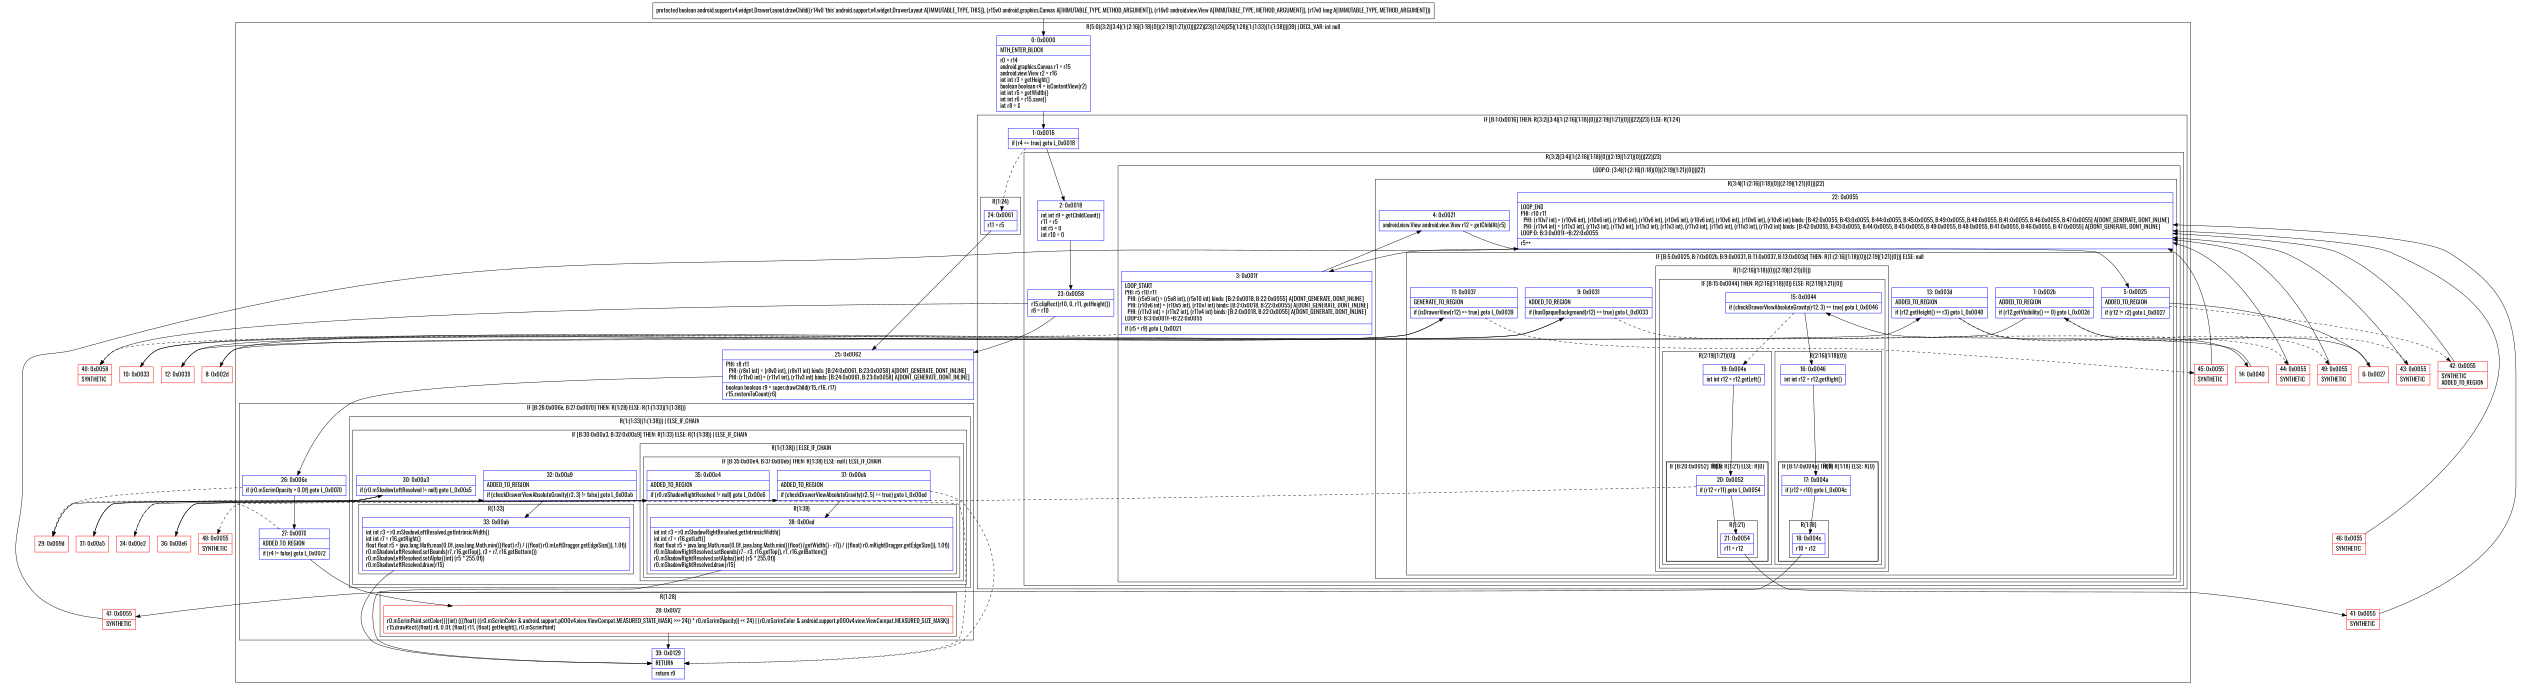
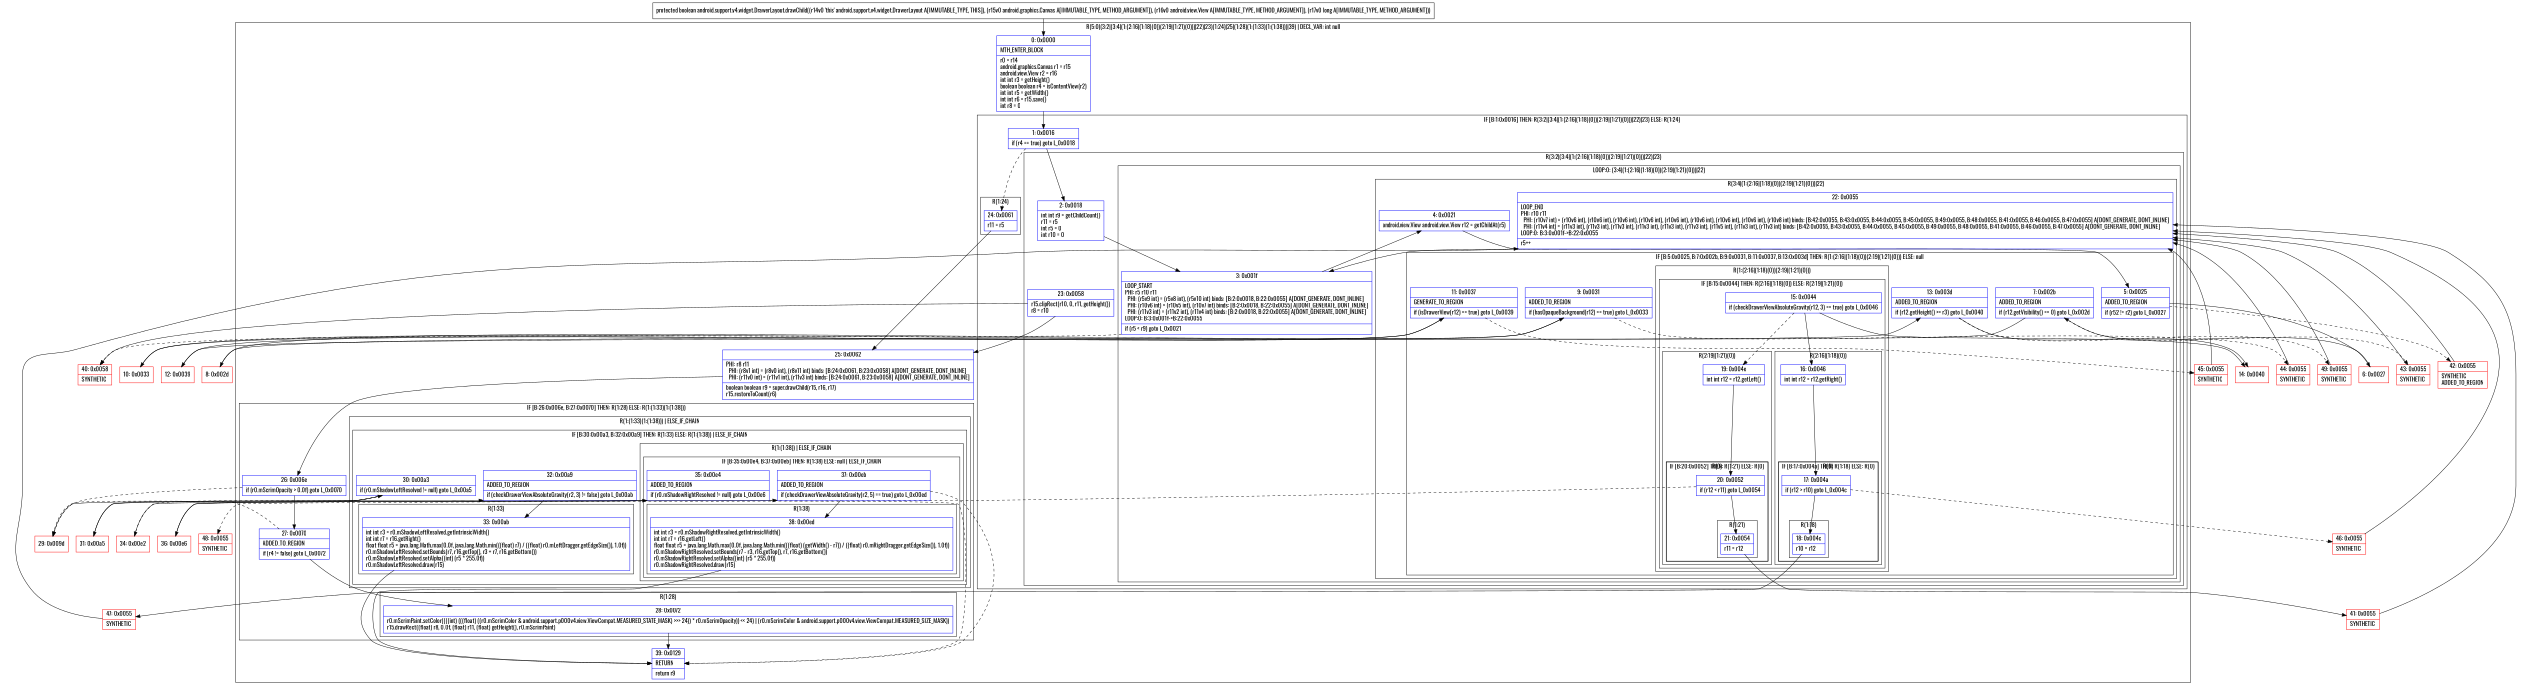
edge "2: 0x0018" -> "23: 0x0058": now "2: 0x0018" -> "3: 0x001f"
node "5: 0x0025": text "if (r12 != r2) goto L_0x0027" -> "if (r52 != r2) goto L_0x0027"
edge "14: 0x0040" -> "15: 0x0044": reversed
edge "17: 0x004a" -> "46: 0x0055": added
node "28: 0x0072": color red -> blue
